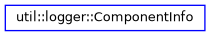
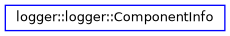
node "util::logger::ComponentInfo": label "util::logger::ComponentInfo" -> "logger::logger::ComponentInfo"
